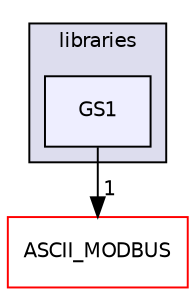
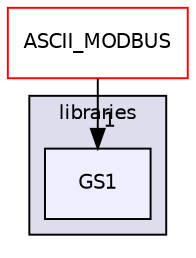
edge "GS1" -> "ASCII_MODBUS": reversed
